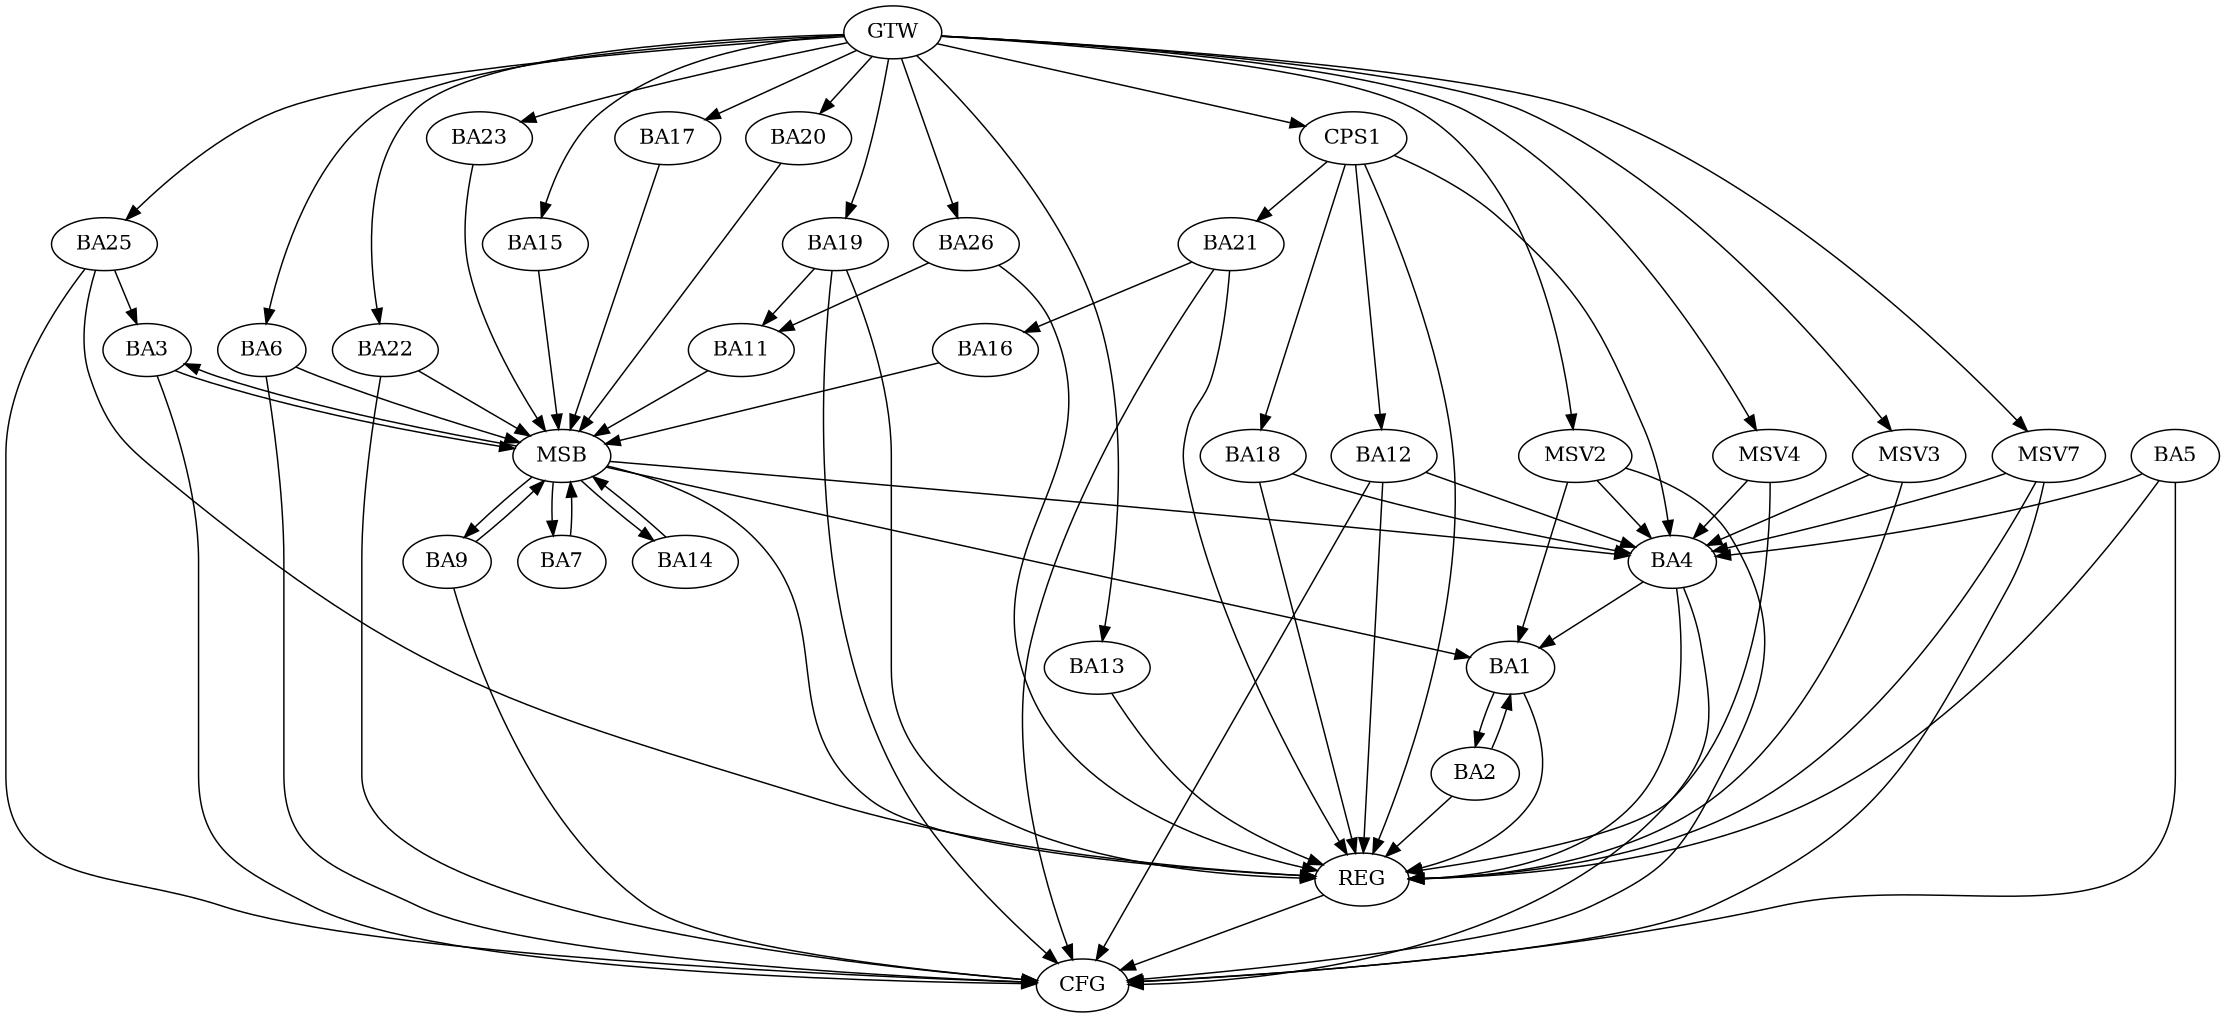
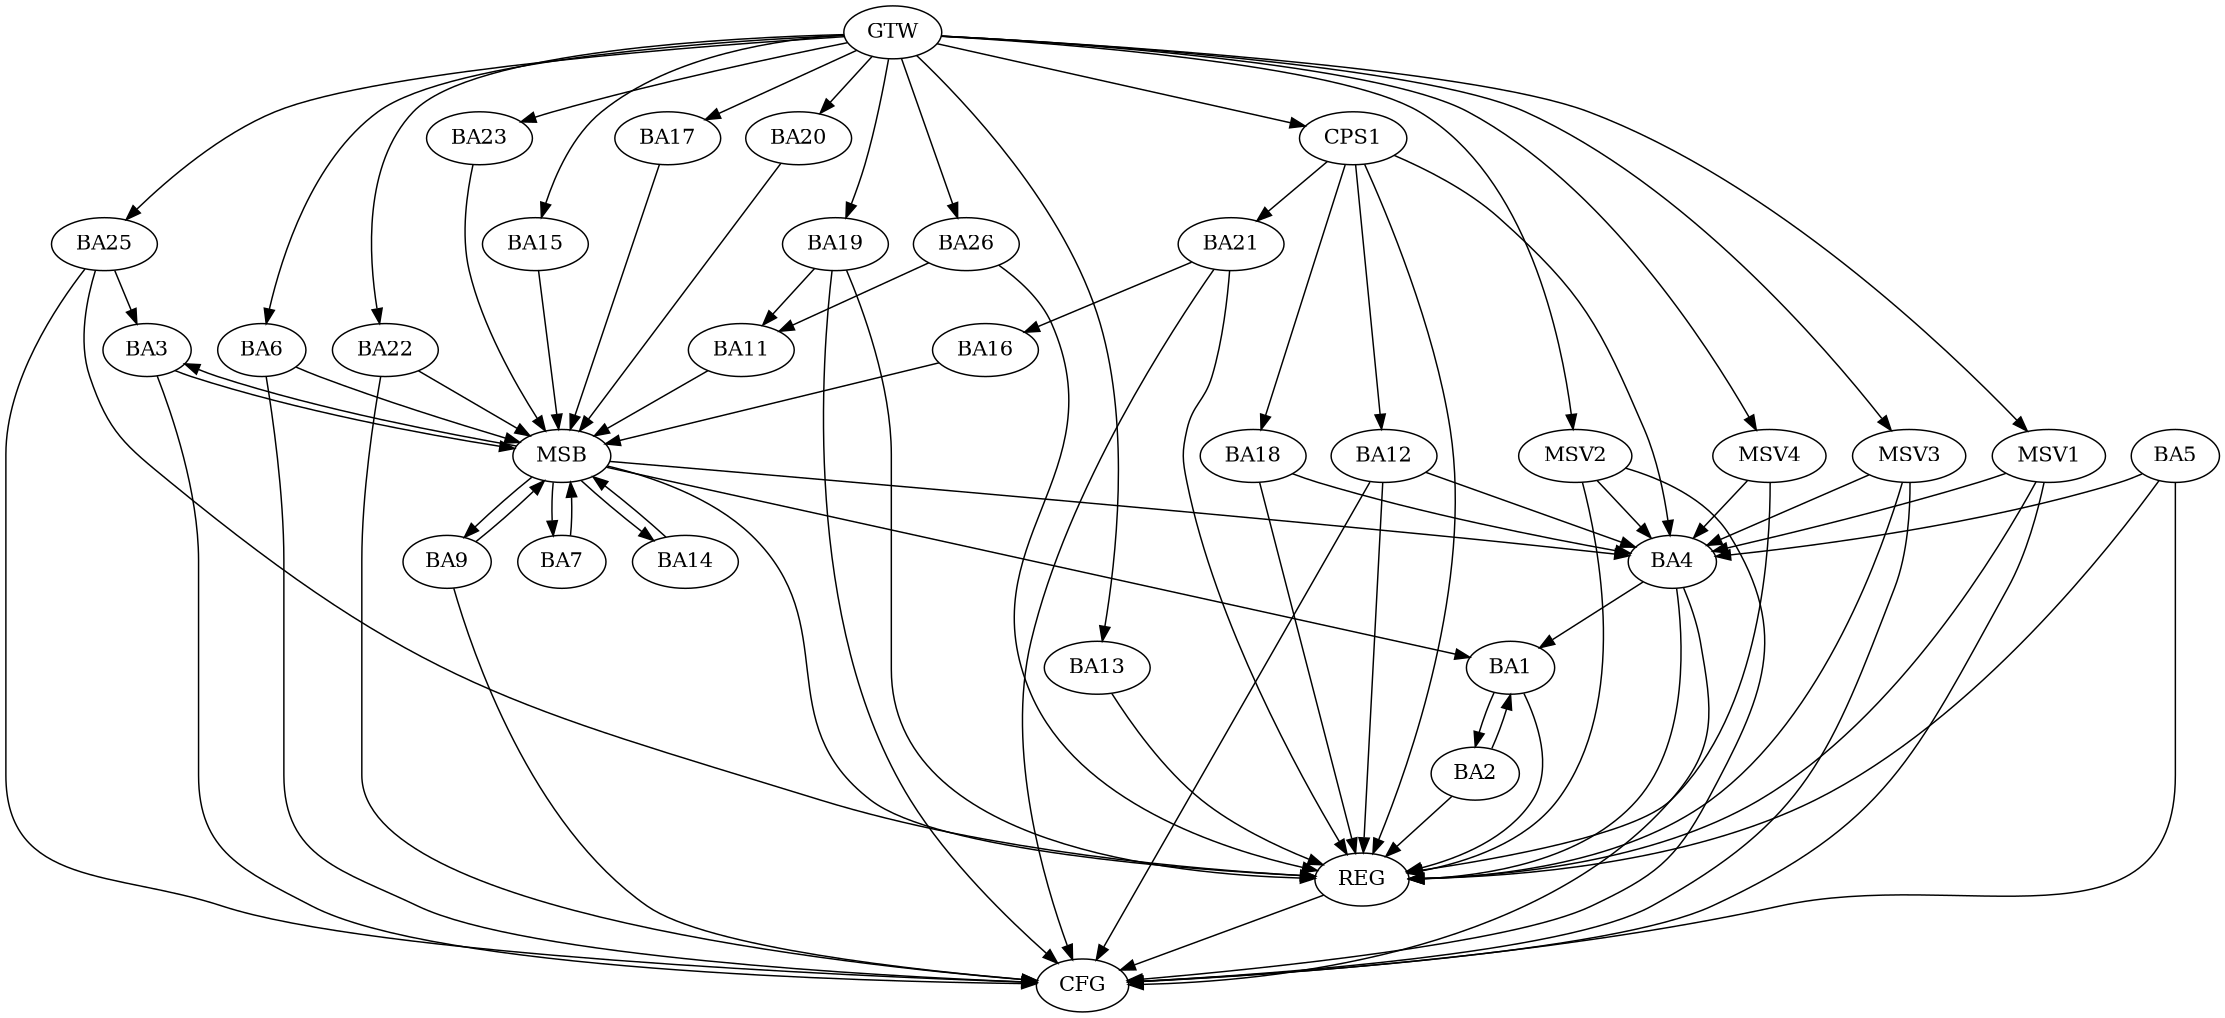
node "MSV7": label "MSV7" -> "MSV1"
edge "MSV2" -> "BA1": now "MSV2" -> "REG"
edge "MSV3" -> "CFG": added
